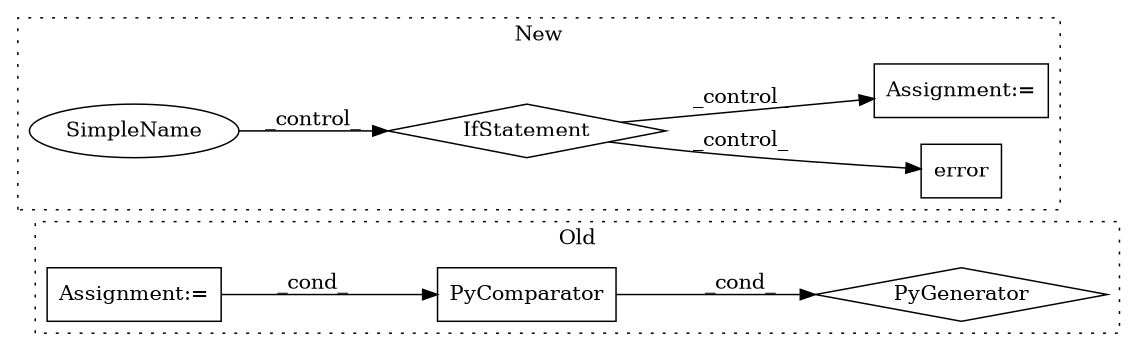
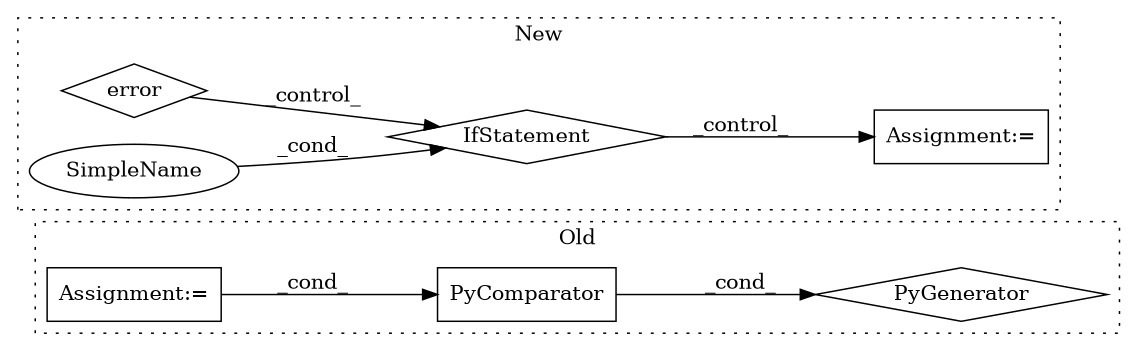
edge "SimpleName" -> "IfStatement": label "_control_" -> "_cond_"
edge "IfStatement" -> "error": reversed
node "error": shape box -> diamond
